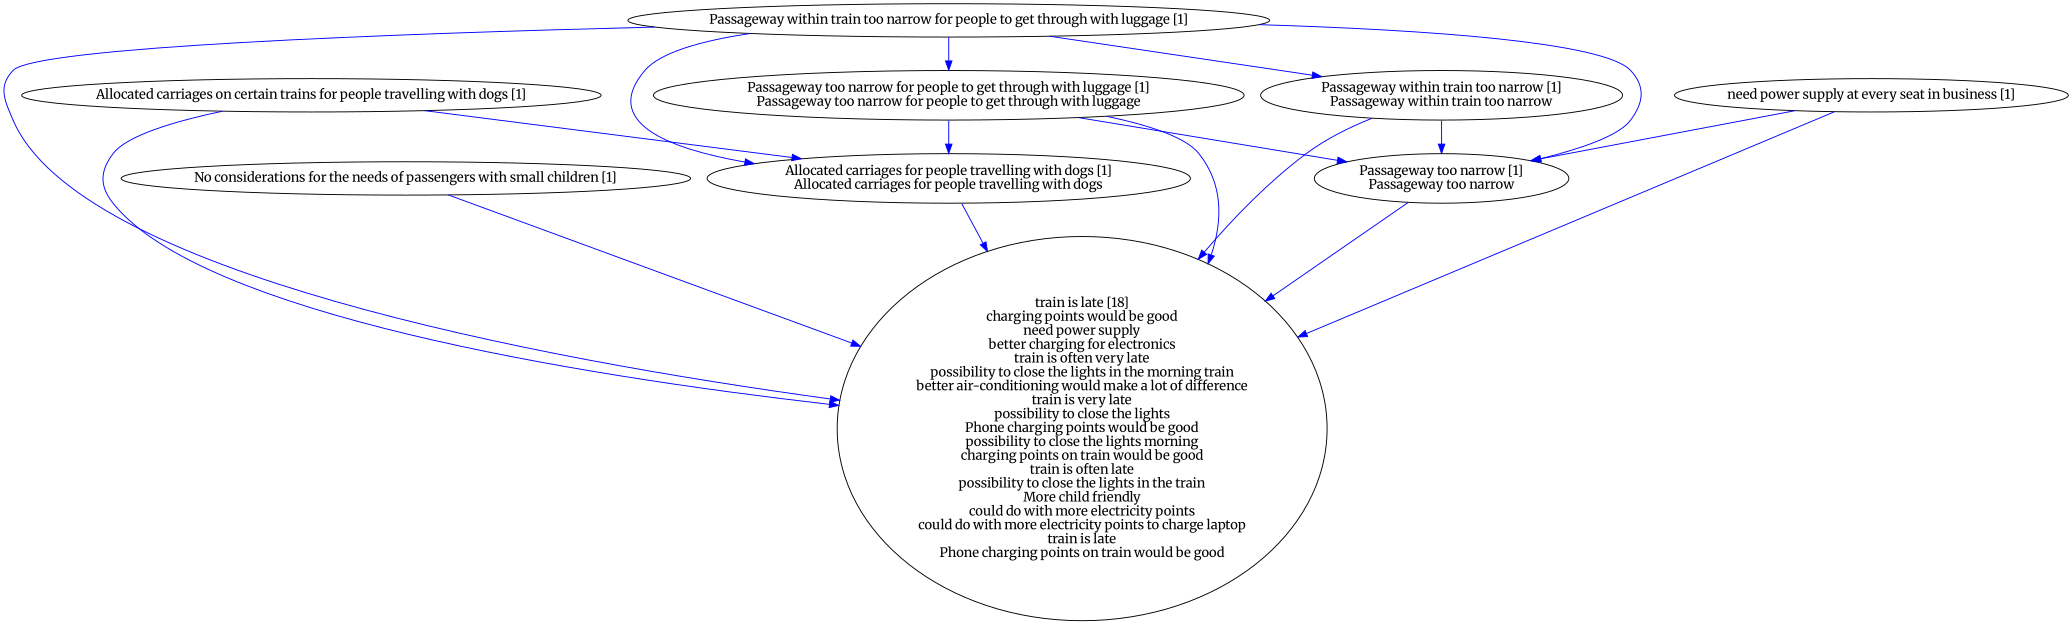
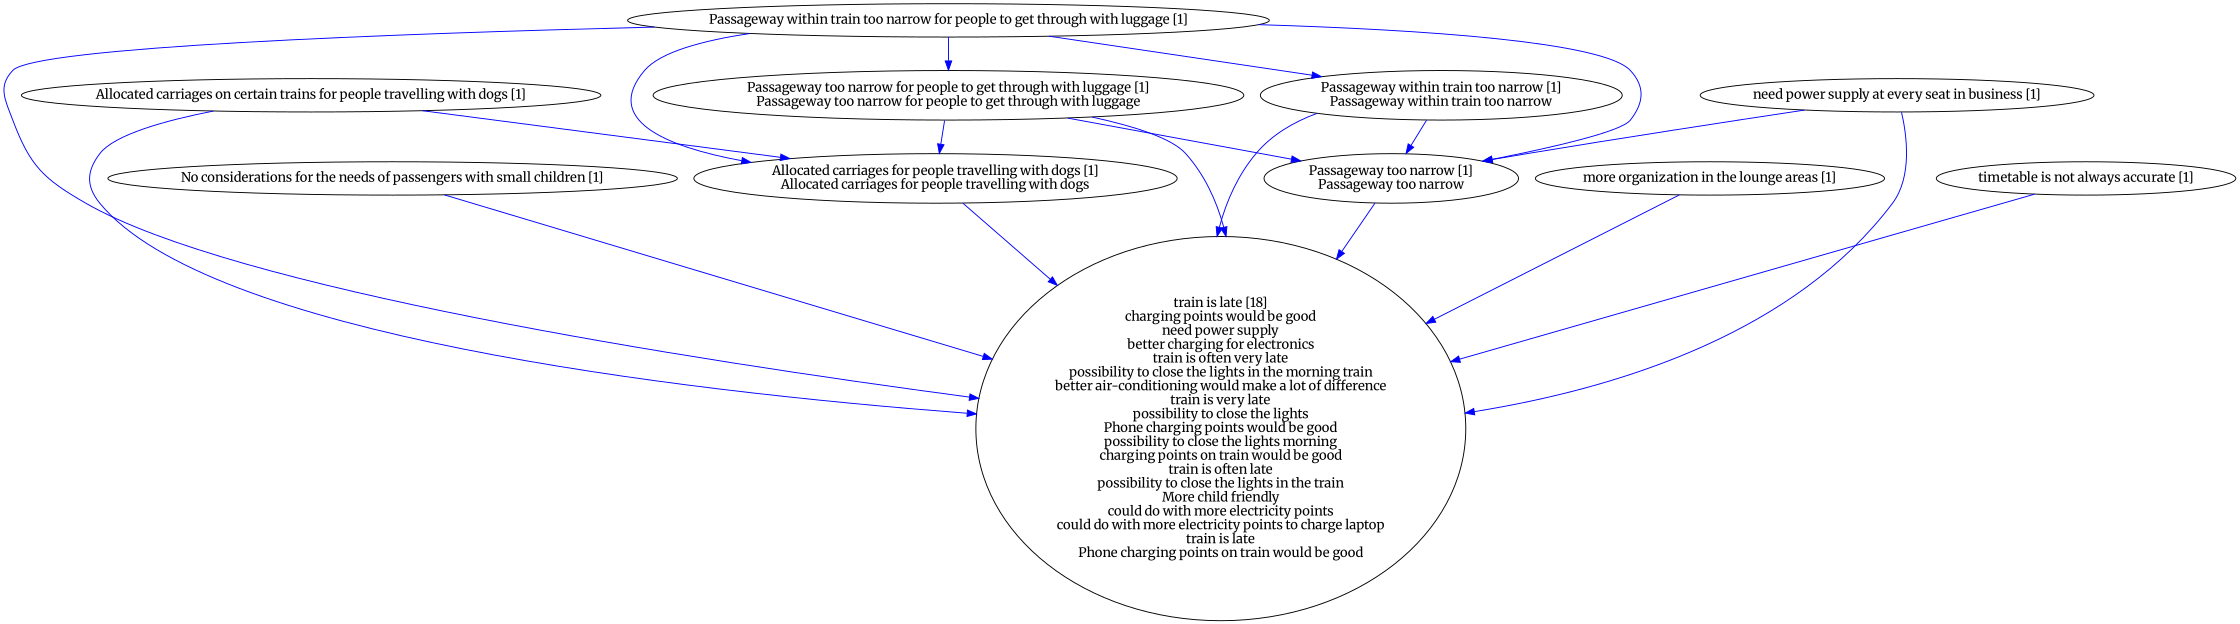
node "more organization in the lounge areas [1]": added
node "timetable is not always accurate [1]": added
